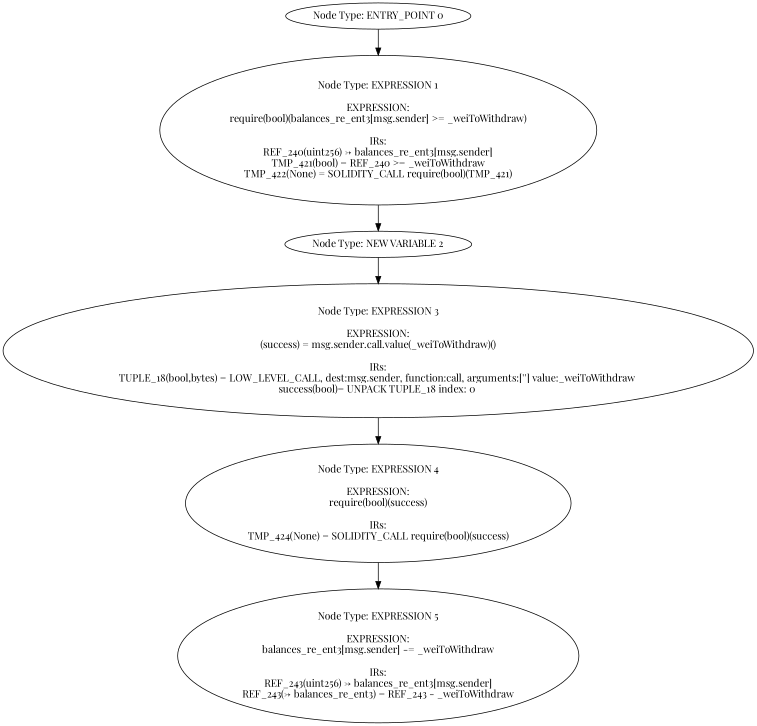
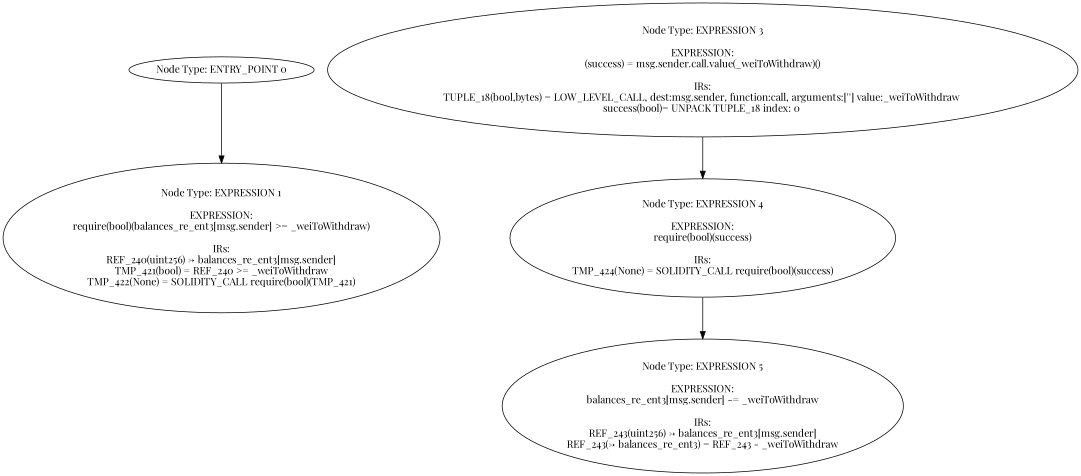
node "Node Type: NEW VARIABLE 2": removed
